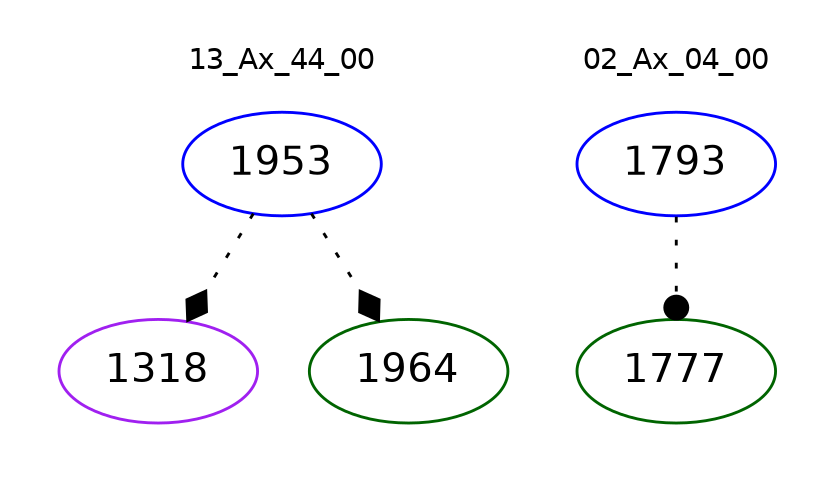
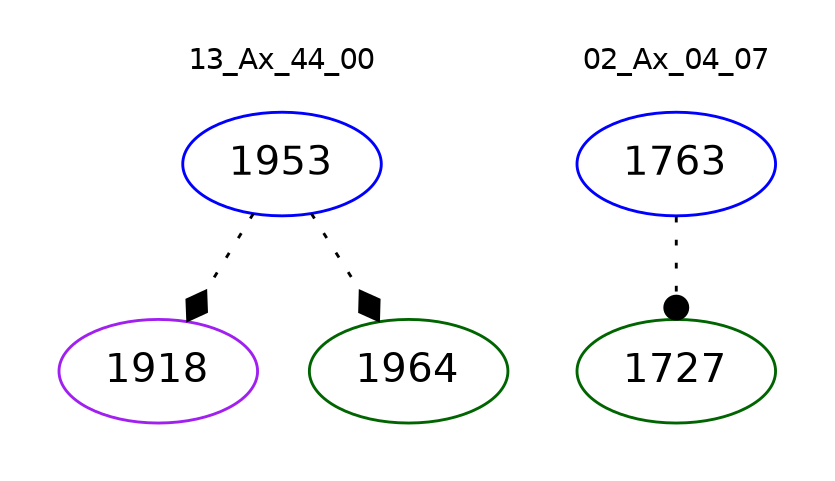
cluster "02_Ax_04_00": label "02_Ax_04_00" -> "02_Ax_04_07"
node "1793": label "1793" -> "1763"
node "1318": label "1318" -> "1918"
node "1777": label "1777" -> "1727"
